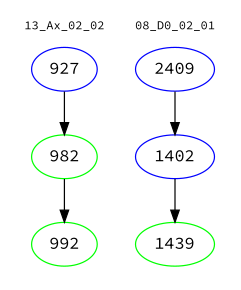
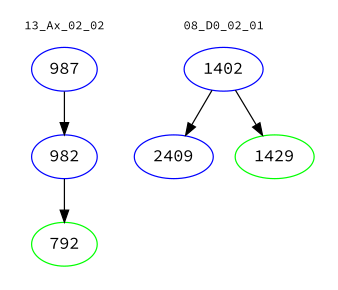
node "927": label "927" -> "987"
edge "2409" -> "1402": reversed
node "982": color green -> blue
node "992": label "992" -> "792"
node "1439": label "1439" -> "1429"
